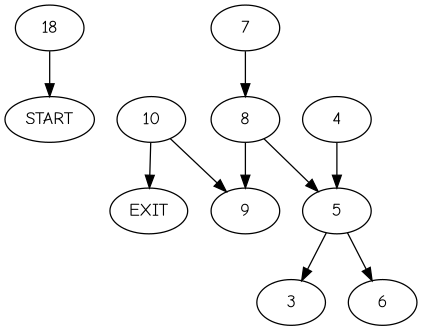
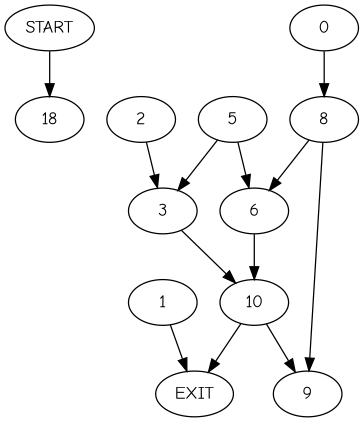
node "7": label "7" -> "0"
edge "18" -> "START": reversed
node "2": added
node "4": removed
edge "8" -> "5": now "8" -> "6"
edge "6" -> "10": added
edge "3" -> "10": added
node "1": added
